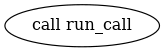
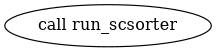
node "call run_call": label "call run_call" -> "call run_scsorter"
